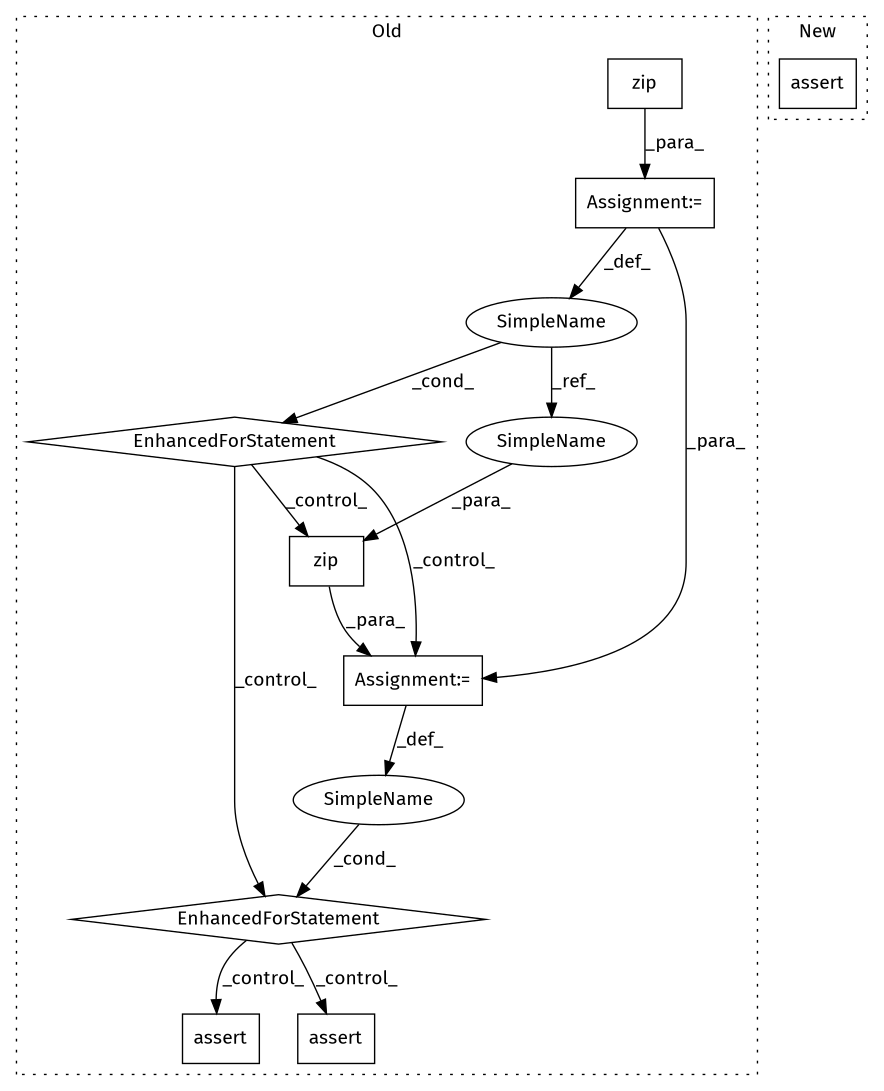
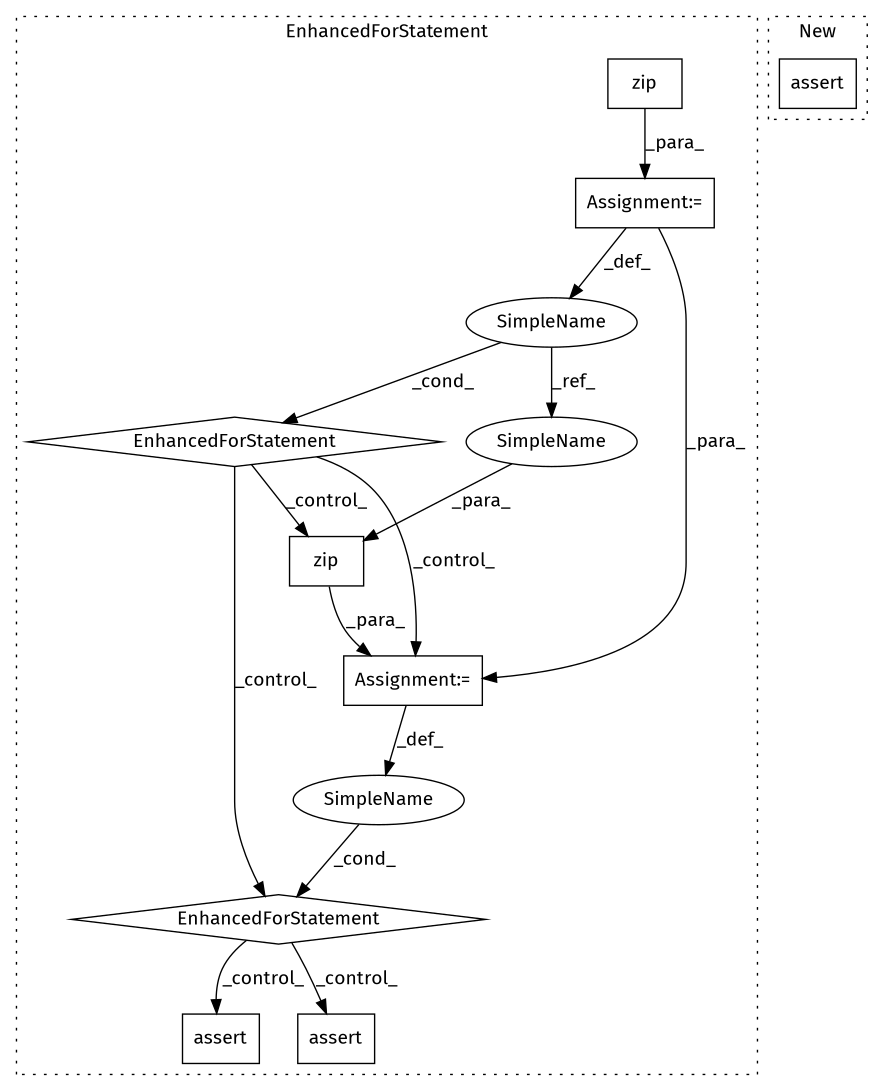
cluster "Old": label "Old" -> "EnhancedForStatement"
